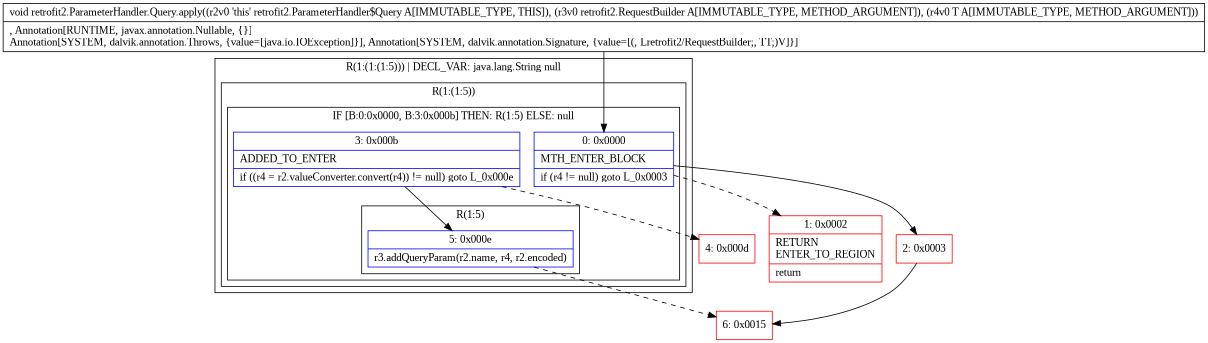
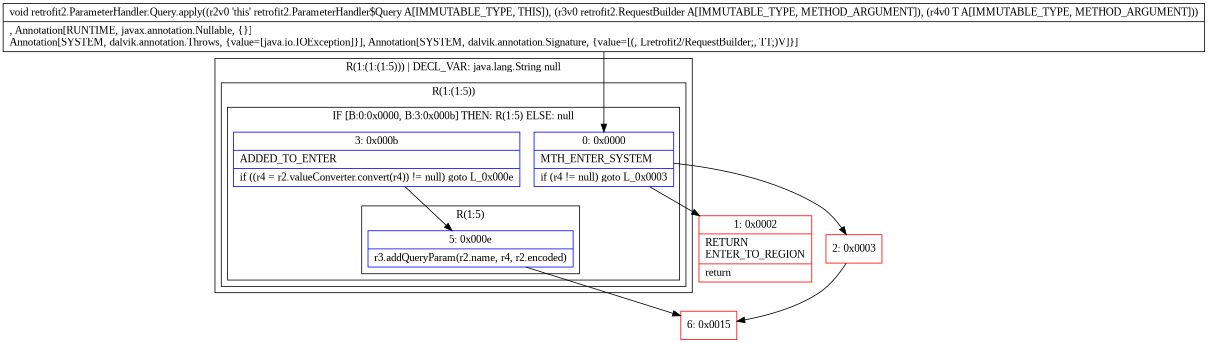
node "0: 0x0000": text "MTH_ENTER_BLOCK" -> "MTH_ENTER_SYSTEM"
edge "0: 0x0000" -> "1: 0x0002": style dashed -> solid
node "4: 0x000d": removed
edge "5: 0x000e" -> "6: 0x0015": style dashed -> solid
